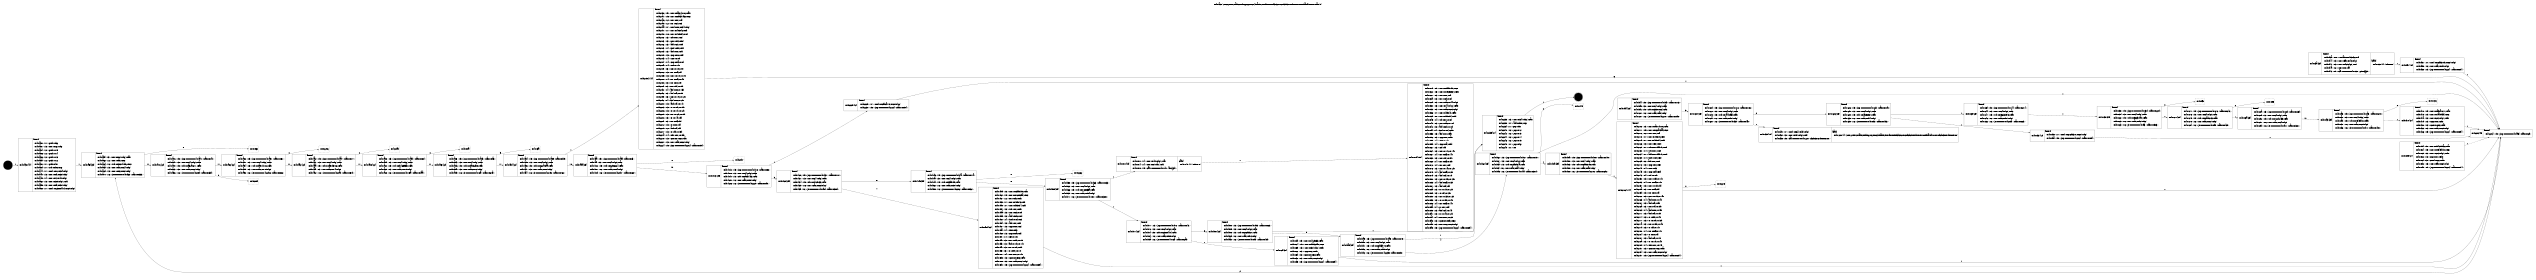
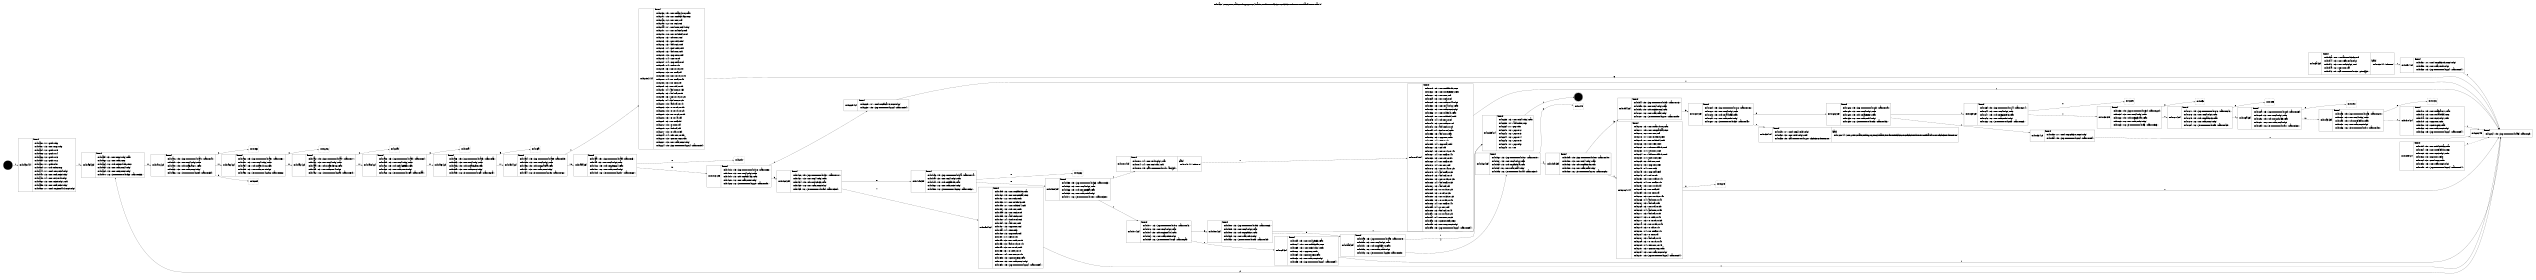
edge "0x401bc2 [25]" -> "0x4022c4 [5]": now "0x401e1d [150]" -> "0x4022c4 [5]"
node "0x4020fb": added
node "0x401db1": added
edge "0x401bdb [25]" -> "0x401bf4 [25]": added, label "3"
edge "0x401a5f [23]" -> "0x401f63": now "0x401a76 [22]" -> "0x401f63"
